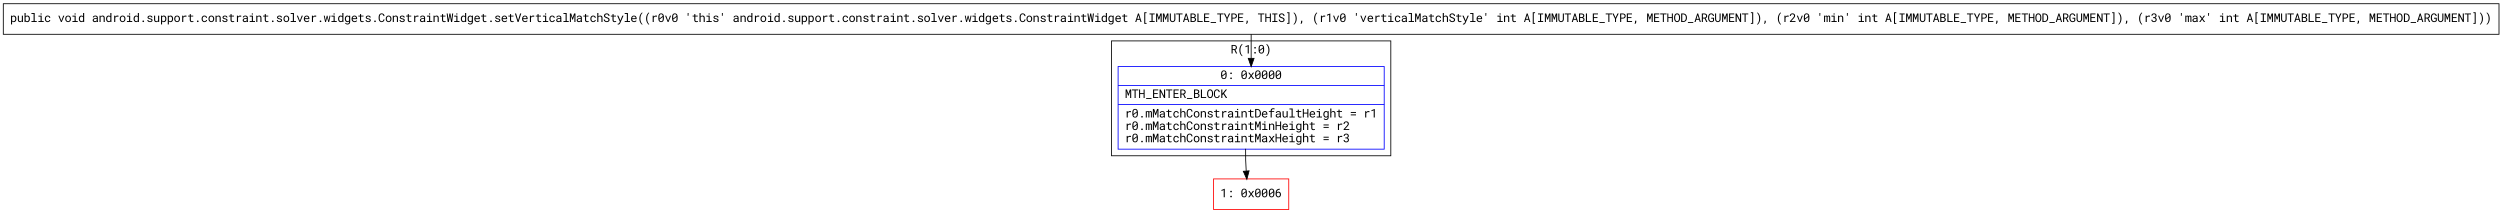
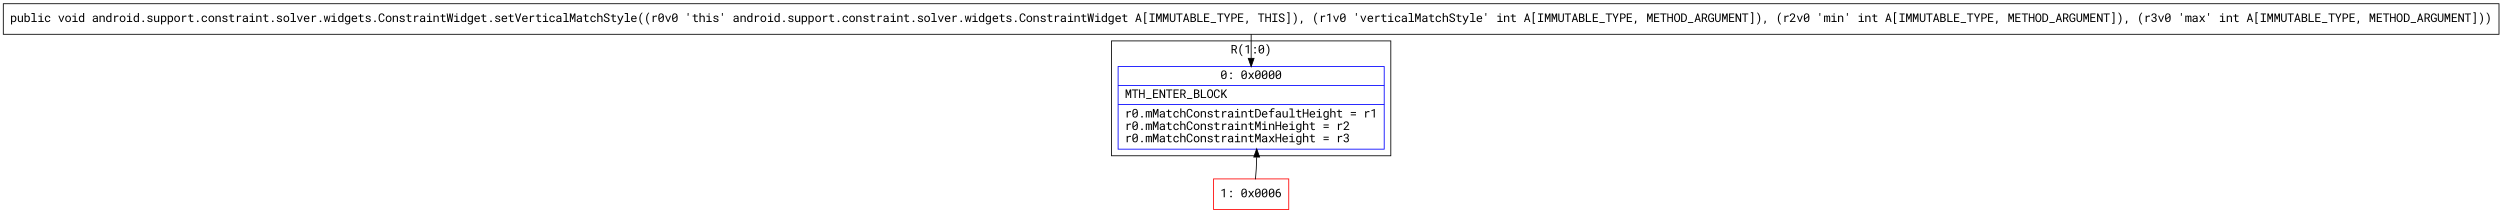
edge "0: 0x0000" -> "1: 0x0006": reversed
